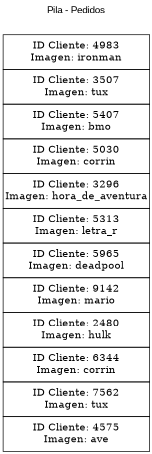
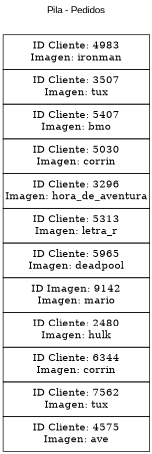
node "ID Cliente: 4983": text "ID Cliente: 9142" -> "ID Imagen: 9142"
